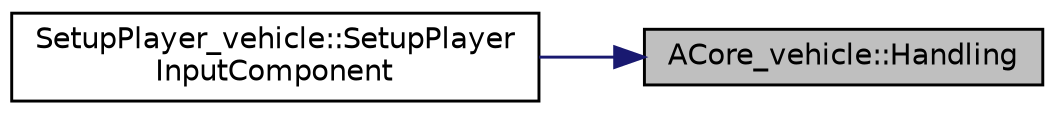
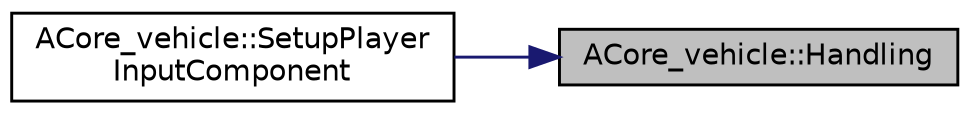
node "SetupPlayer_vehicle::SetupPlayer InputComponent": label "SetupPlayer_vehicle::SetupPlayer InputComponent" -> "ACore_vehicle::SetupPlayer InputComponent"
